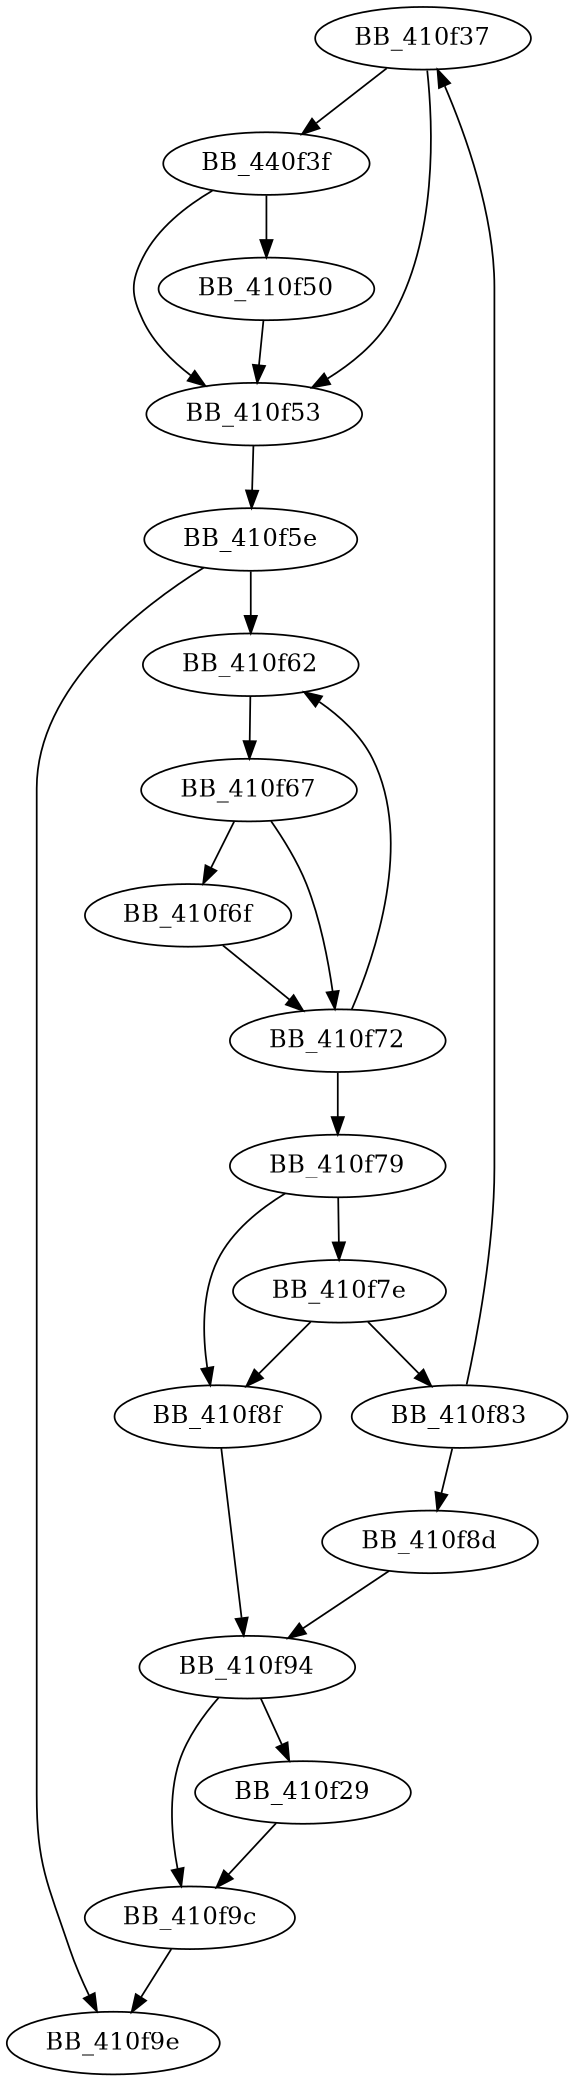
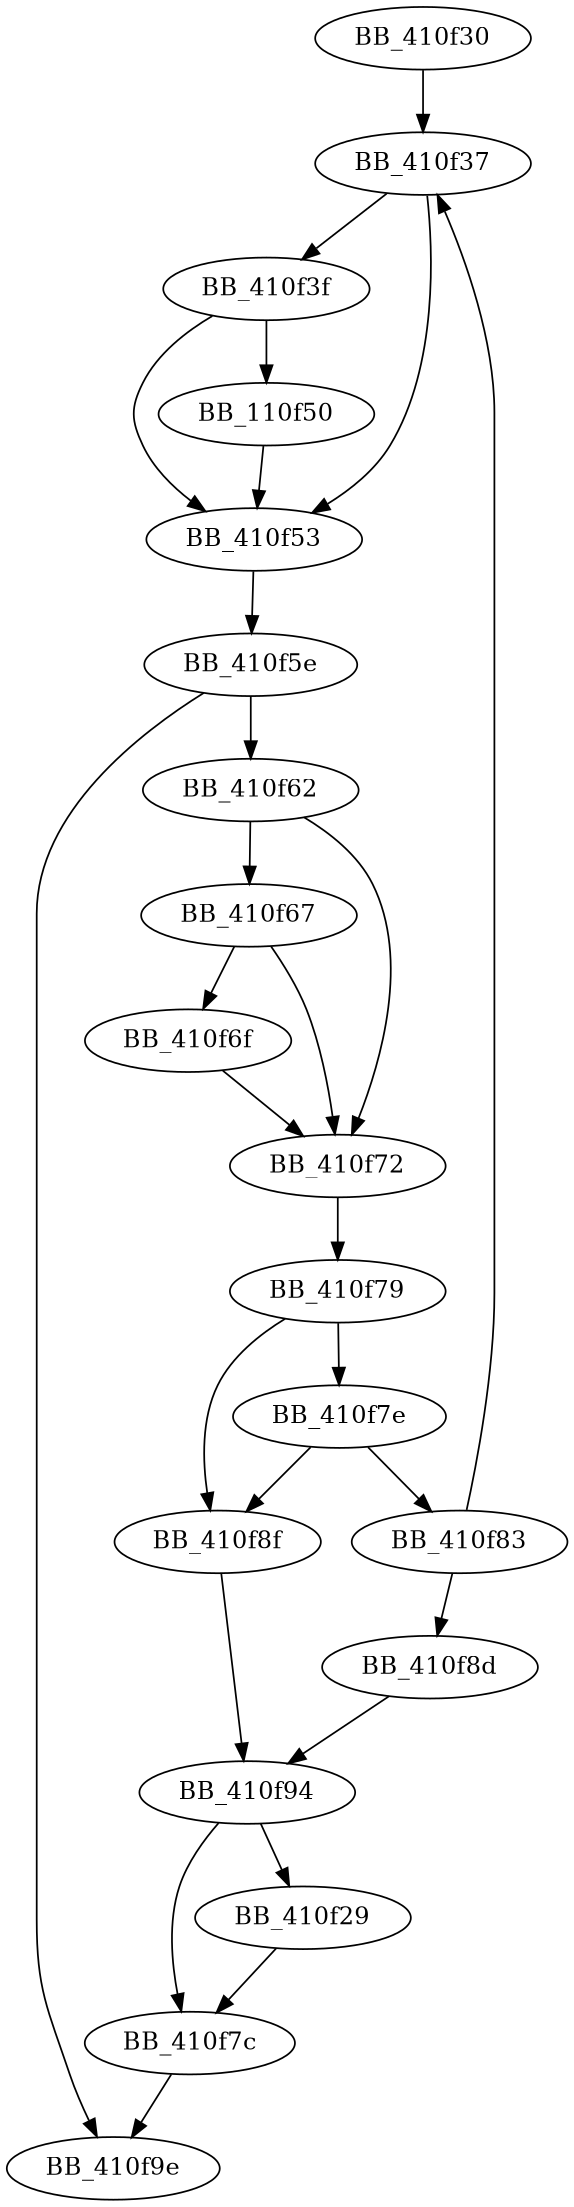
node "BB_410f30": added
node "BB_440f3f": label "BB_440f3f" -> "BB_410f3f"
node "BB_410f50": label "BB_410f50" -> "BB_110f50"
edge "BB_410f72" -> "BB_410f62": reversed
node "BB_410f9c": label "BB_410f9c" -> "BB_410f7c"
